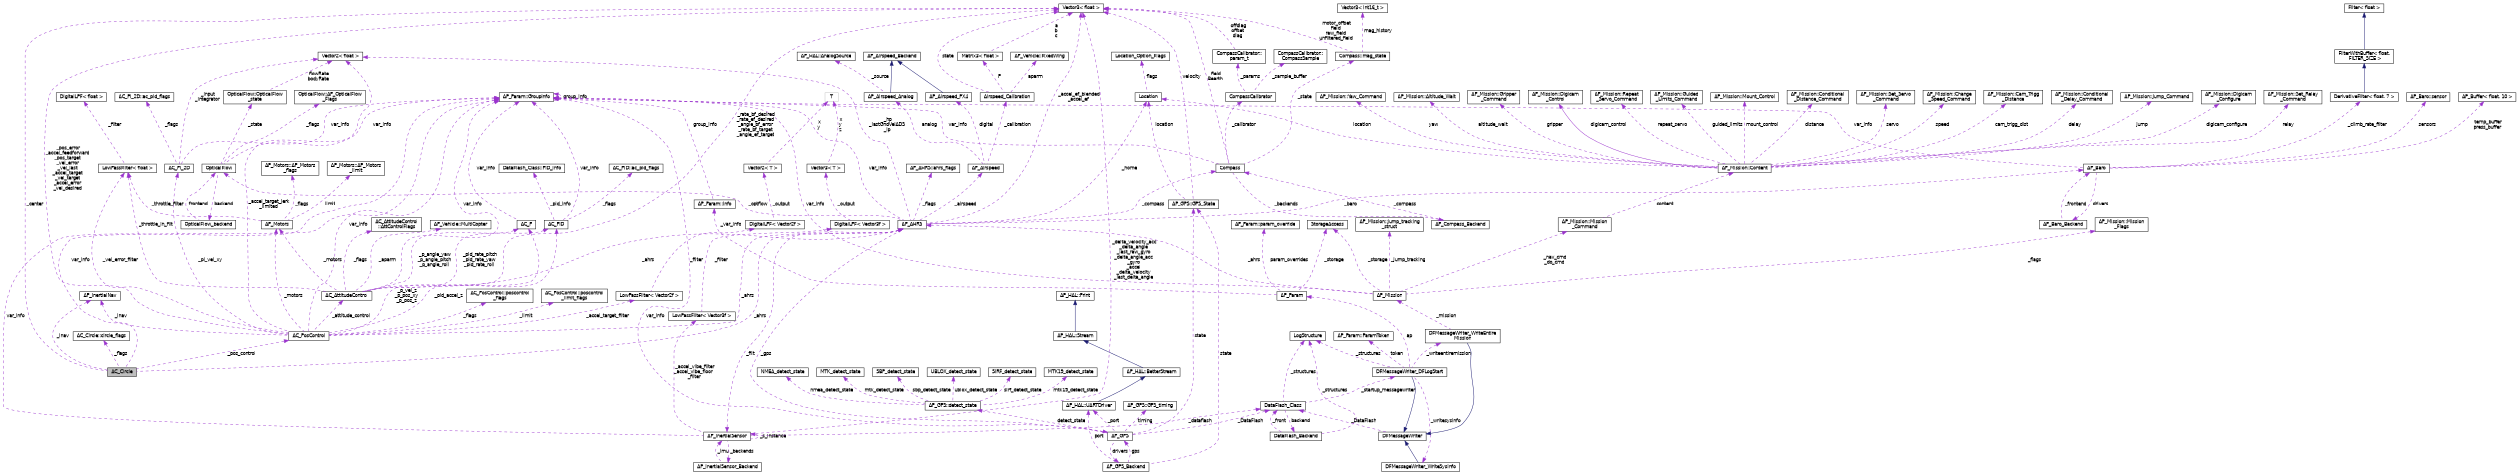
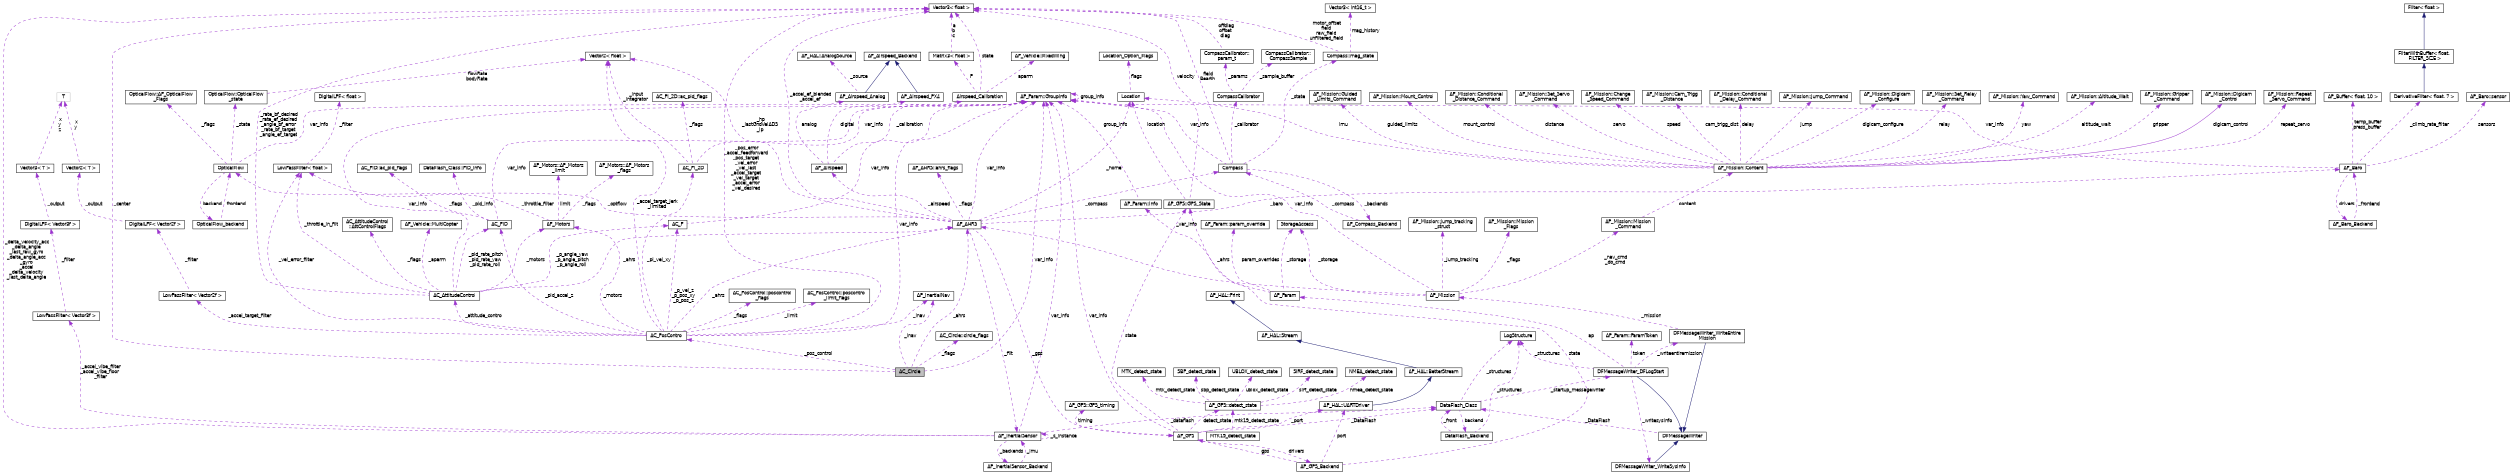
edge "AP_Mission::Content" -> "Location": label " location" -> " imu"
edge "AP_GPS::detect_state" -> "MTK19_detect_state": reversed
